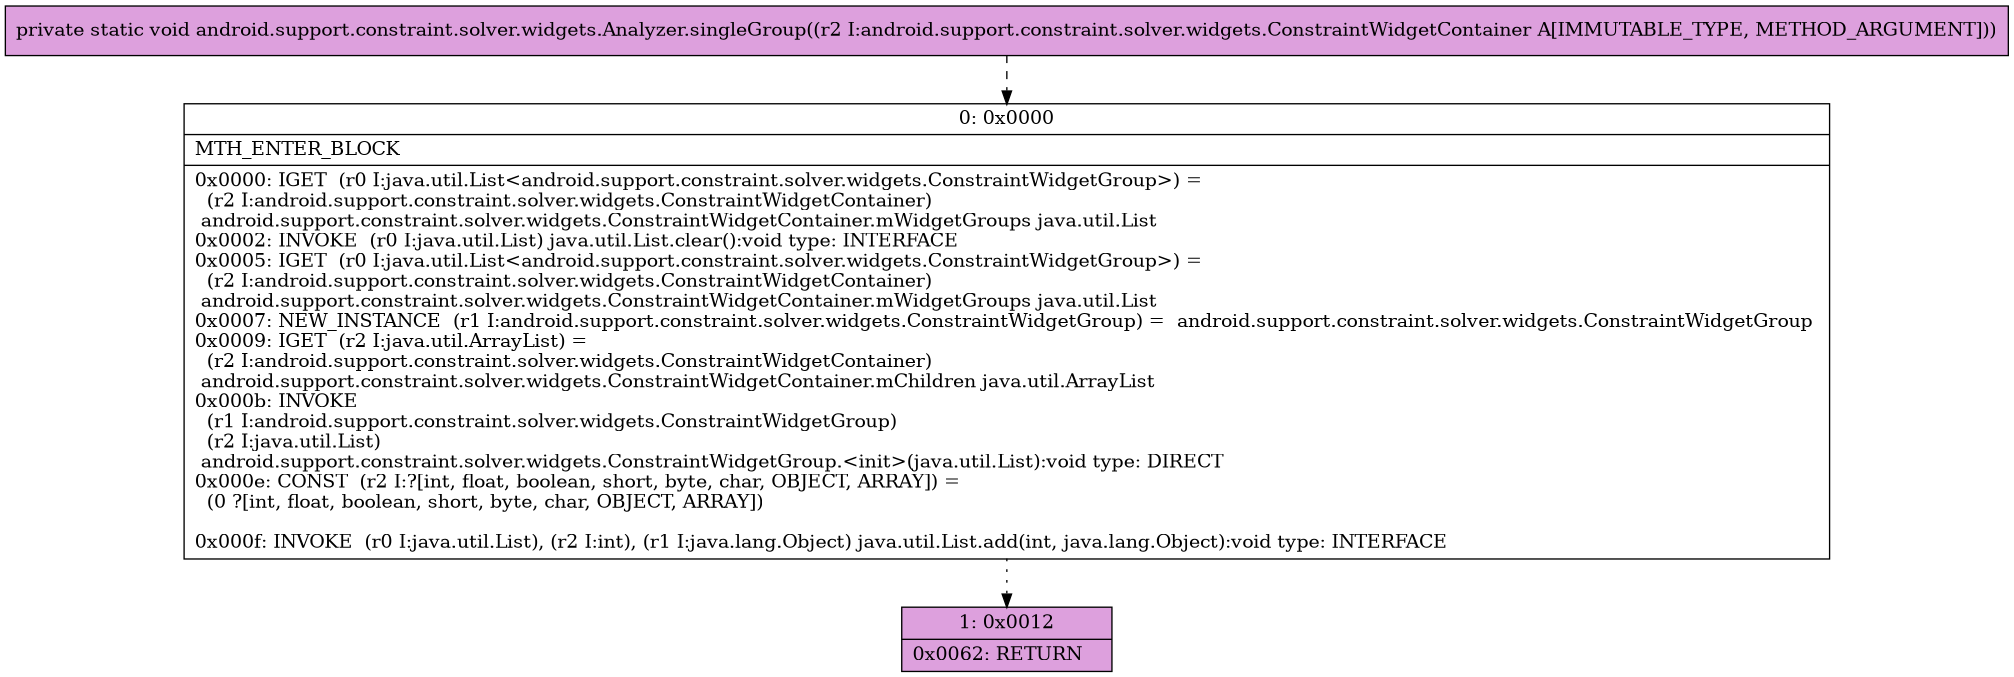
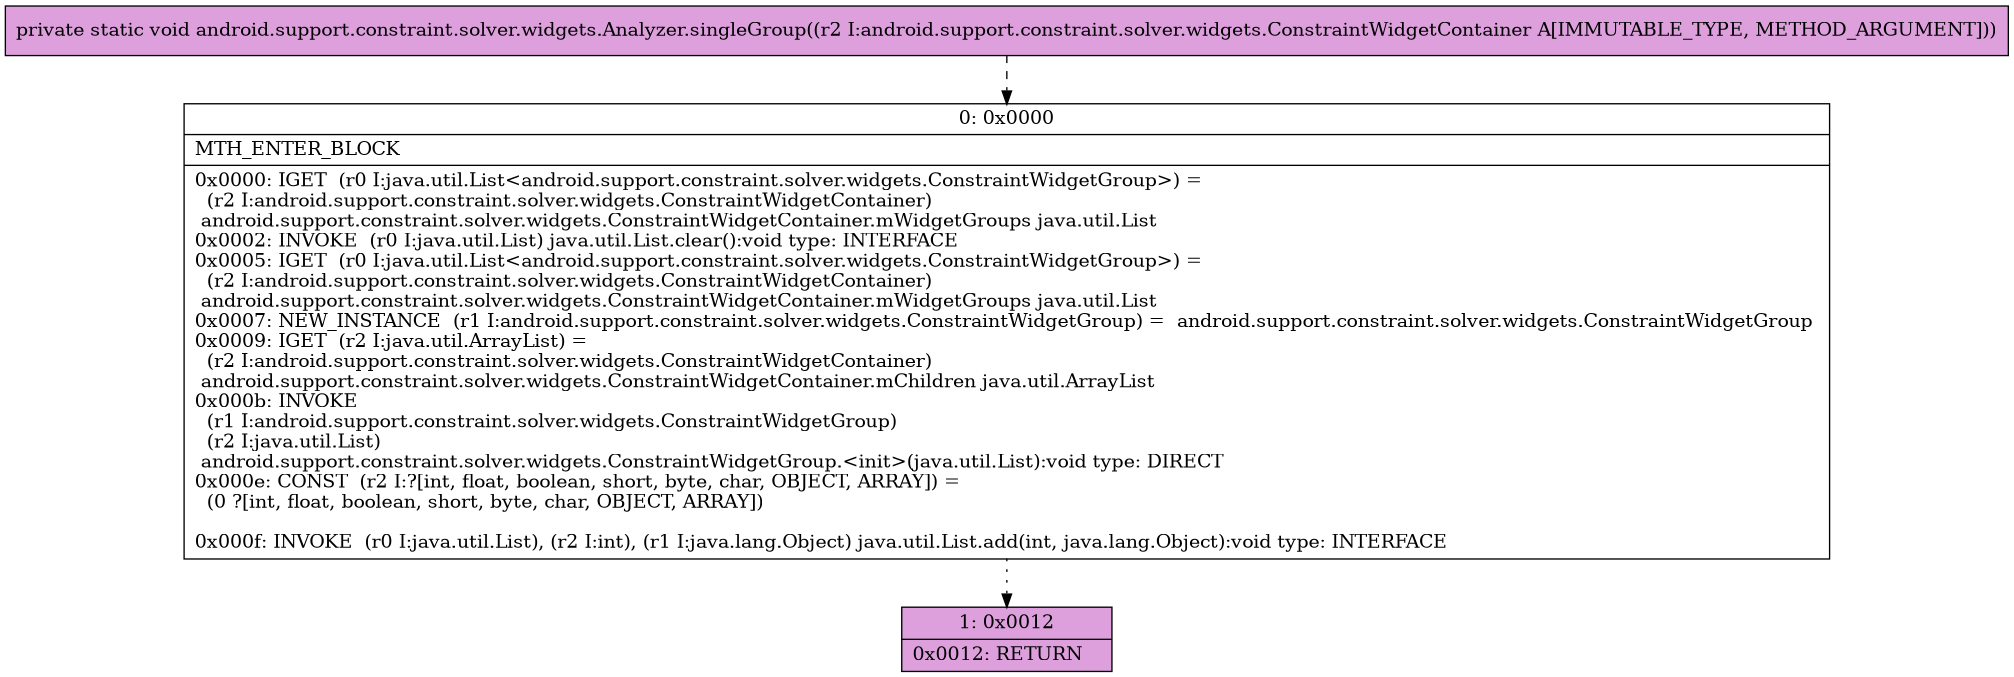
node "1: 0x0012": text "0x0062: RETURN" -> "0x0012: RETURN"
